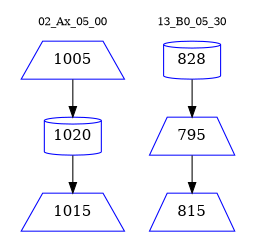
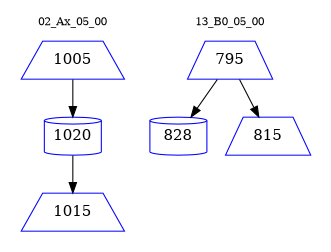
cluster "13_B0_05_30": label "13_B0_05_30" -> "13_B0_05_00"
edge "828" -> "795": reversed
